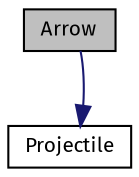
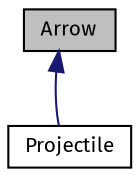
edge "Arrow" -> "Projectile": reversed
